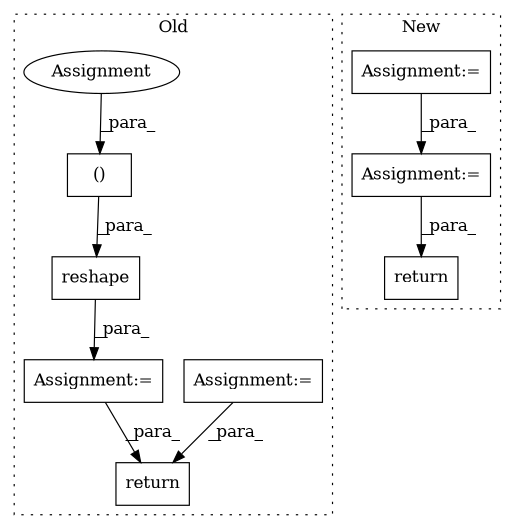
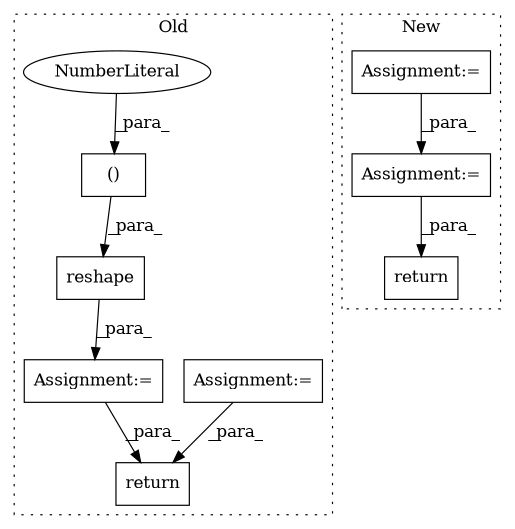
node "Assignment": label "Assignment" -> "NumberLiteral"
